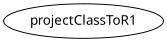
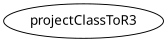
node "projectClassToR1": label "projectClassToR1" -> "projectClassToR3"
